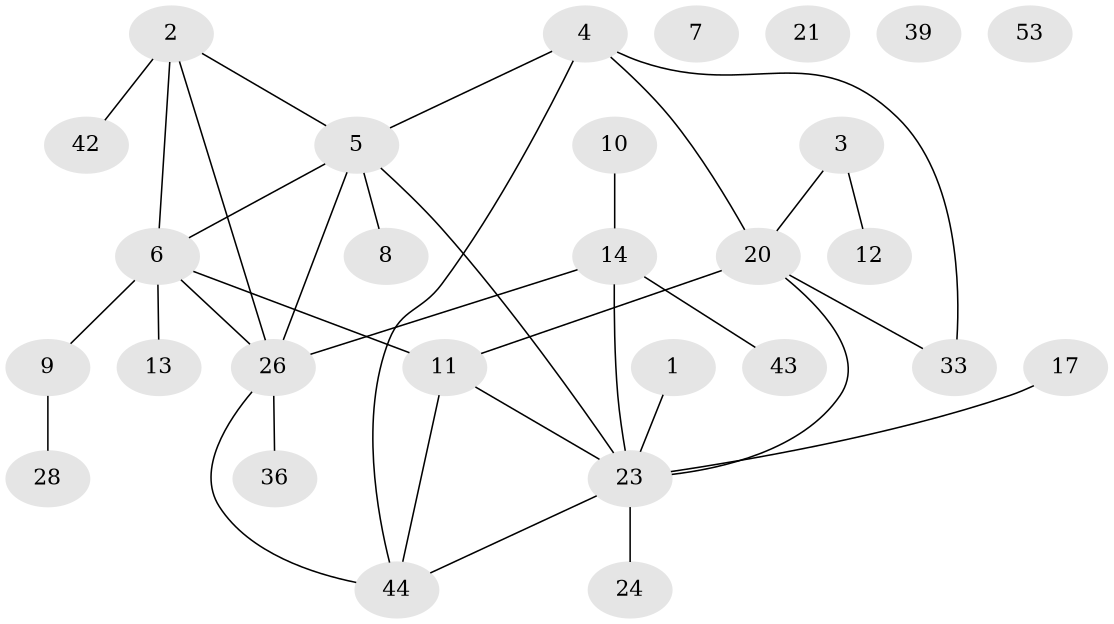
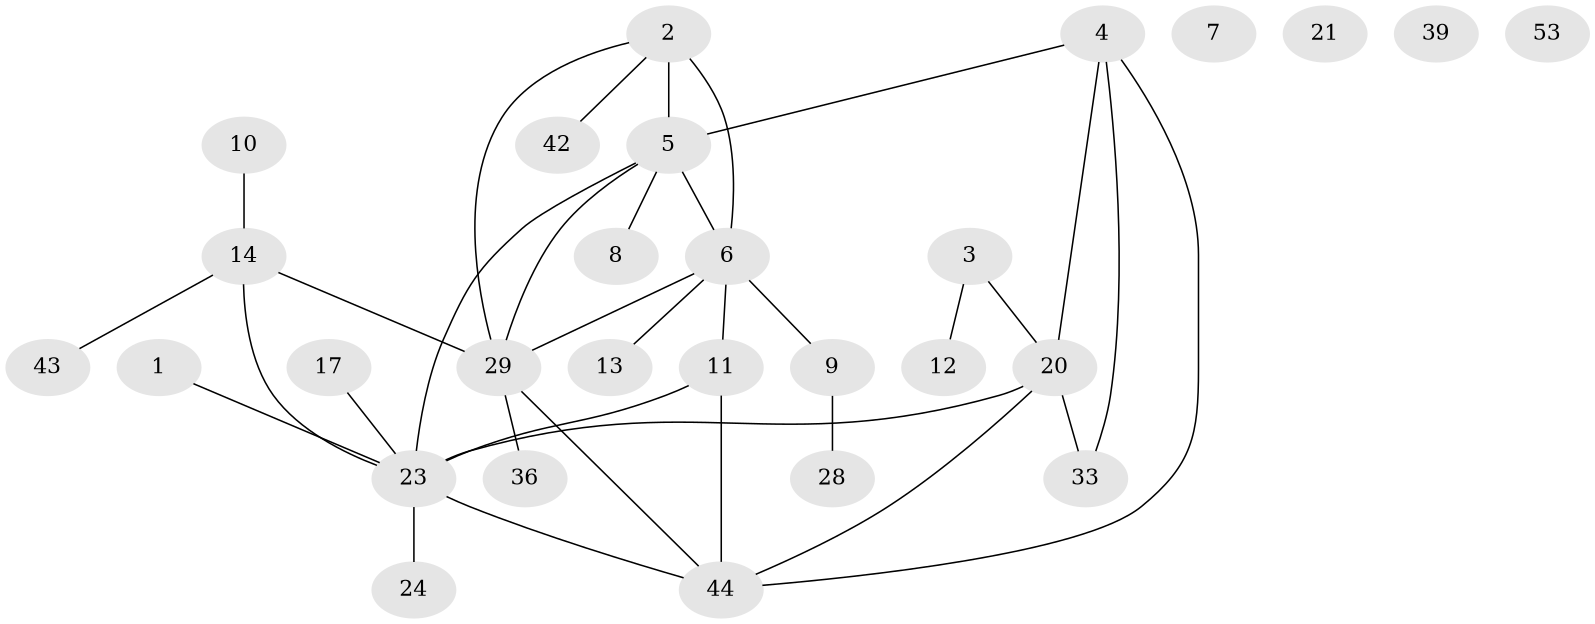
edge "20" -- "11": now "20" -- "44"
node "26": label "26" -> "29"
